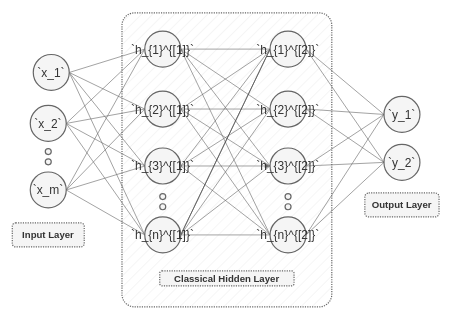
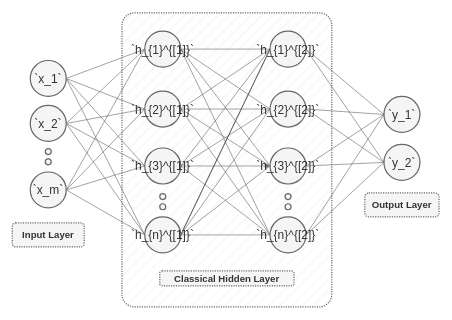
node "`x_1`": moved (51, 72) -> (48, 78)
